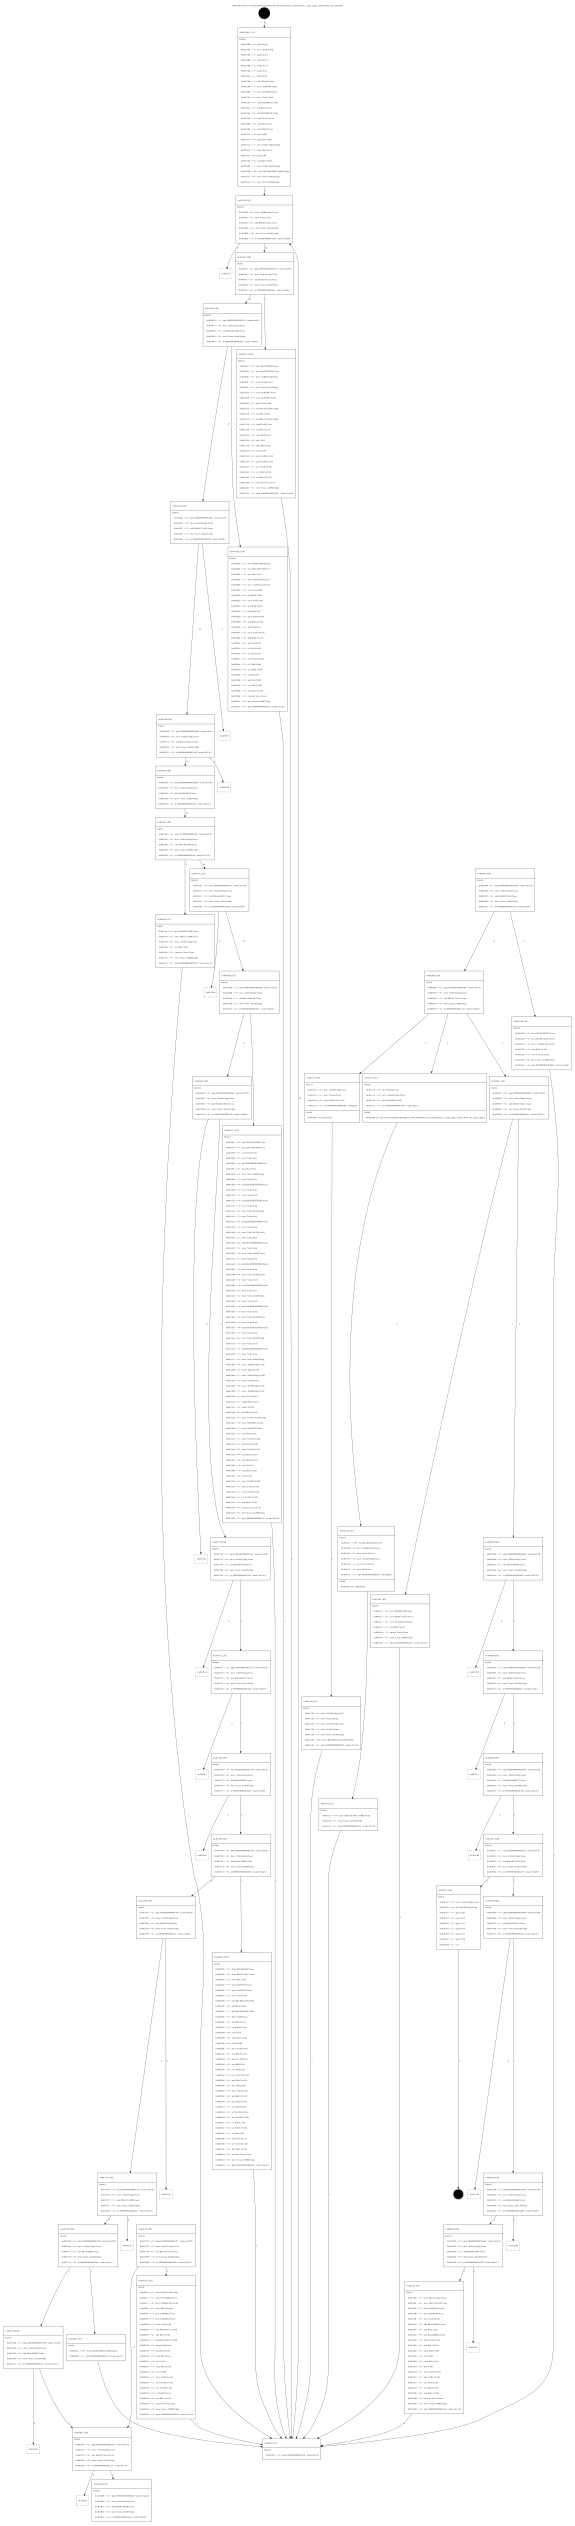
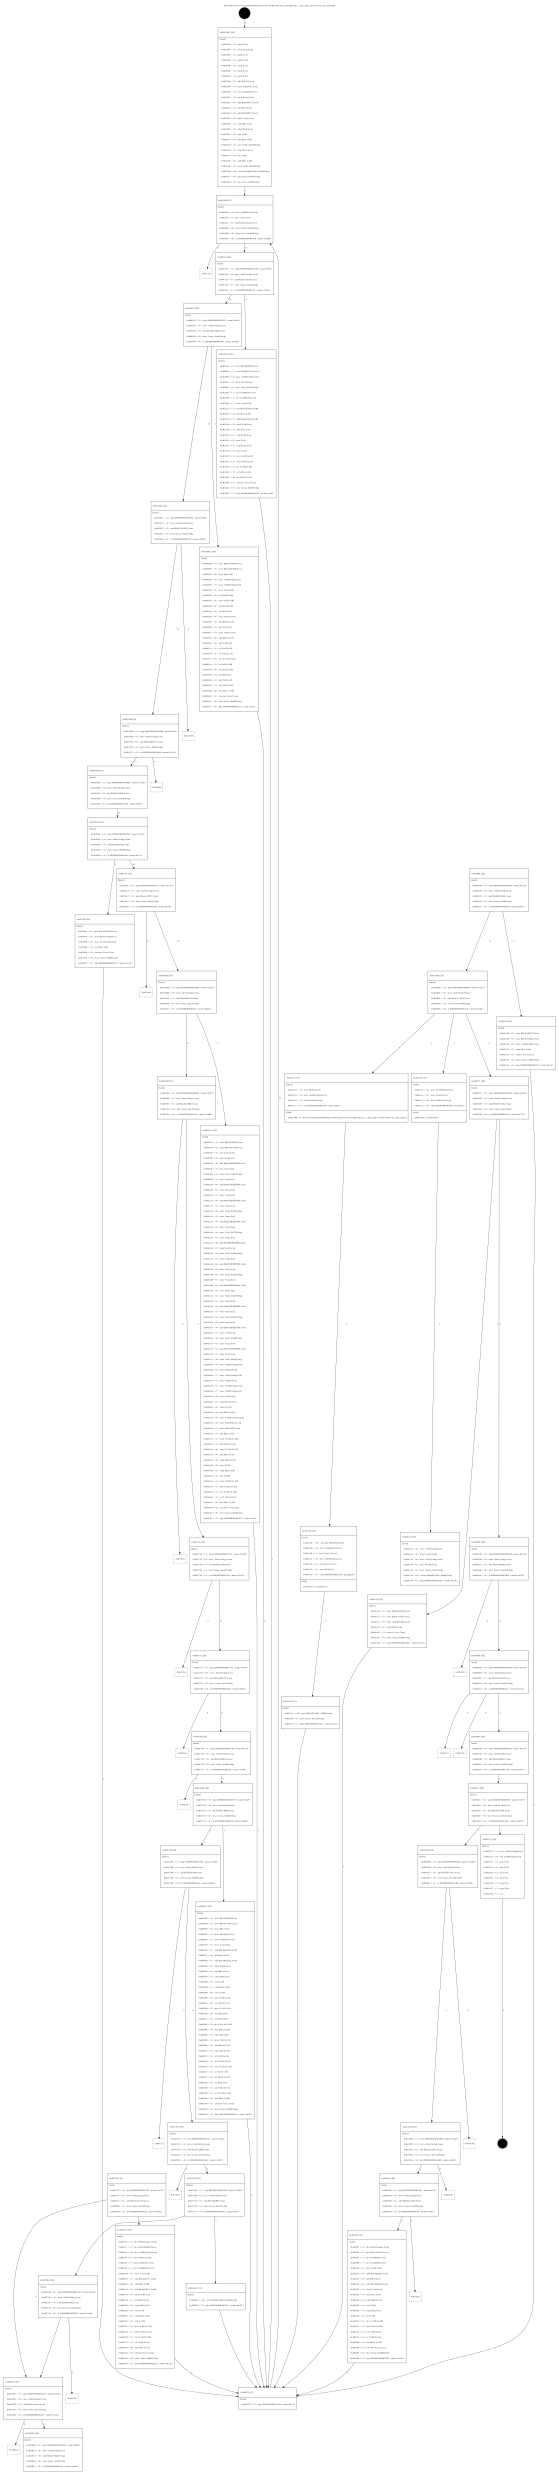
edge "0x4018d0 [28]" -> "0x401c66": now "0x4018b4 [28]" -> "0x401c66"
edge "0x401c2a [30]" -> "0x402251 [5]": removed, label "1"
